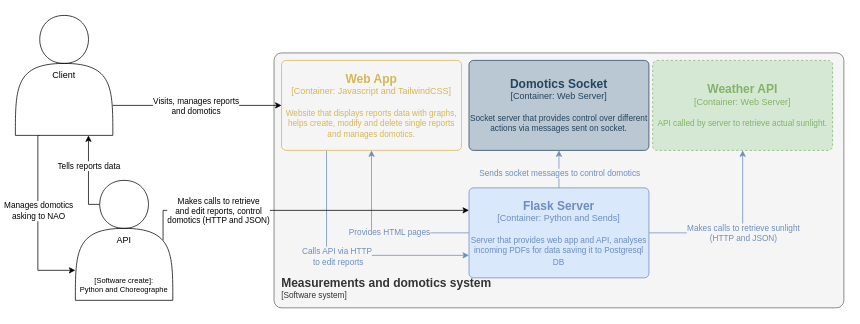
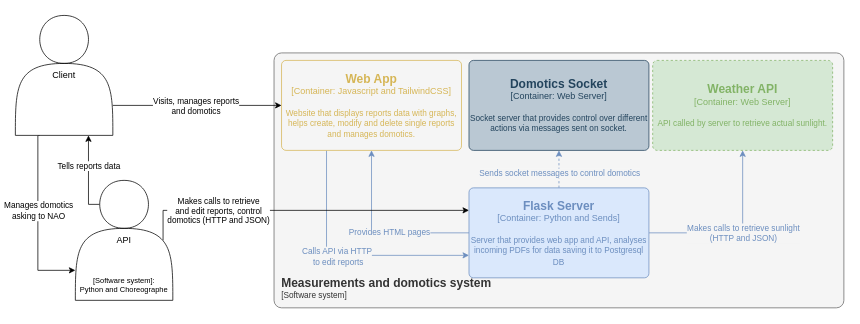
edge "Flask Server [Container: Python and Sends] Server that provides web app and API, analyses incoming PDFs for data saving it to Postgresql DB" -> "Domotics Socket [Container: Web Server] Socket server that provides control over different actions via messages sent on socket.": style solid -> dashed
node "[Software create]: Python and Choreographe": label "[Software create]: Python and Choreographe" -> "[Software system]: Python and Choreographe"
